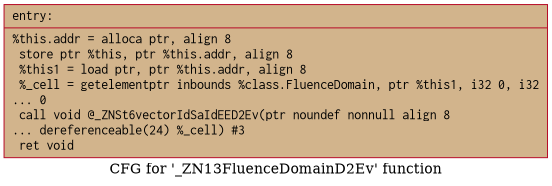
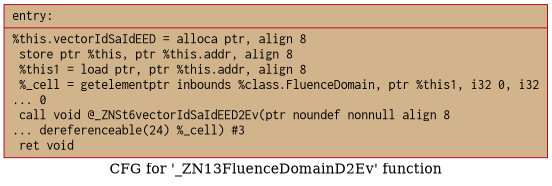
node "entry:": text "%this.addr = alloca ptr, align 8" -> "%this.vectorIdSaIdEED = alloca ptr, align 8"
